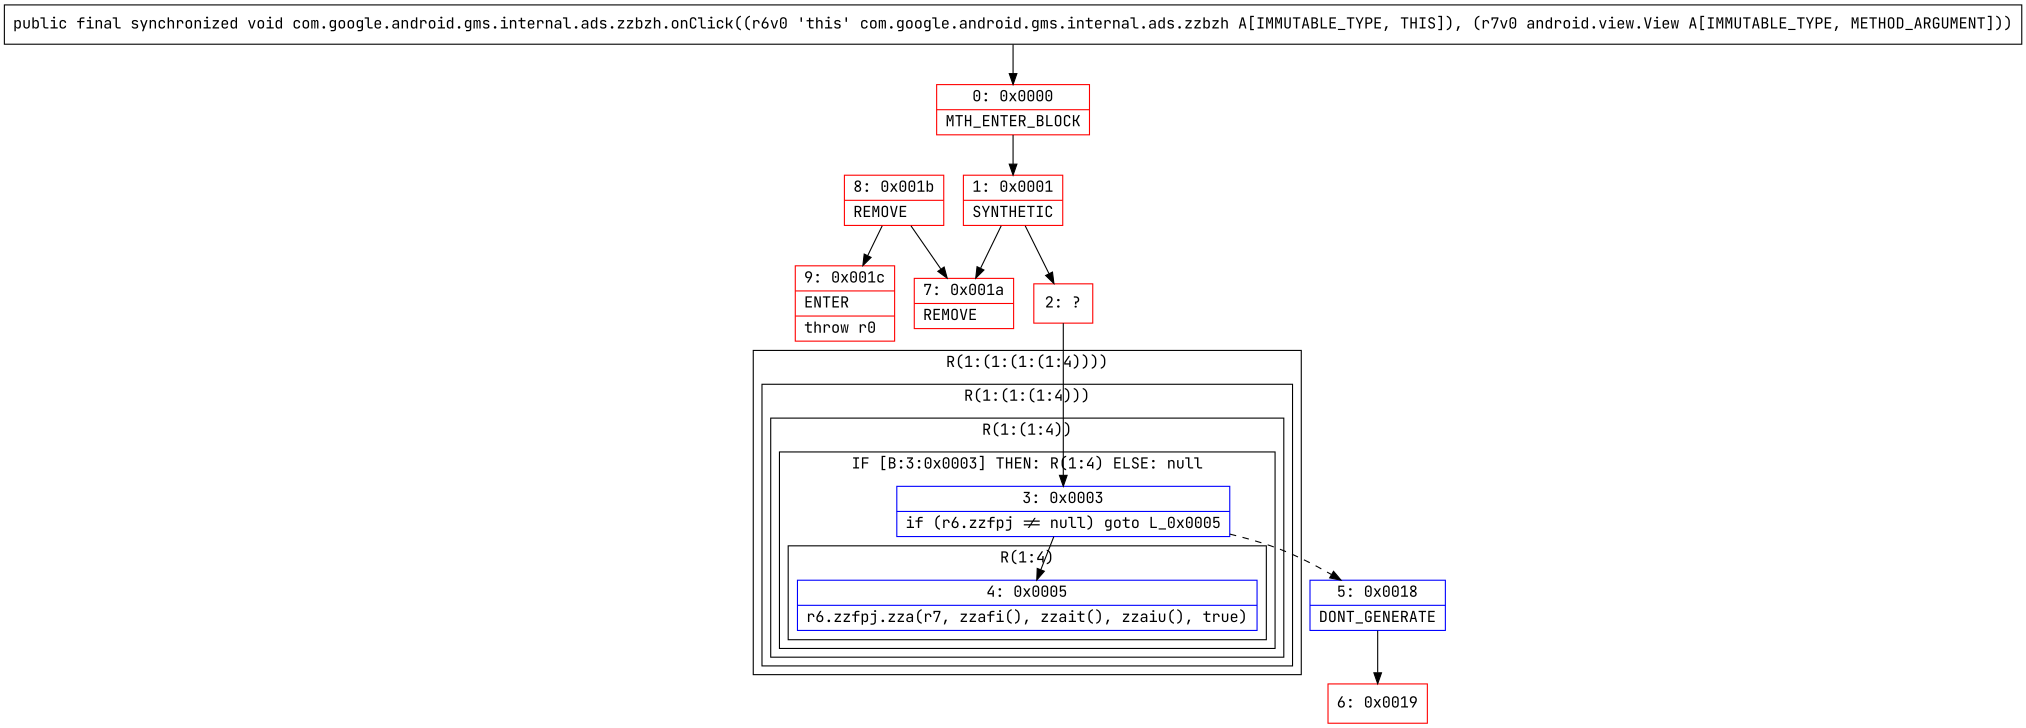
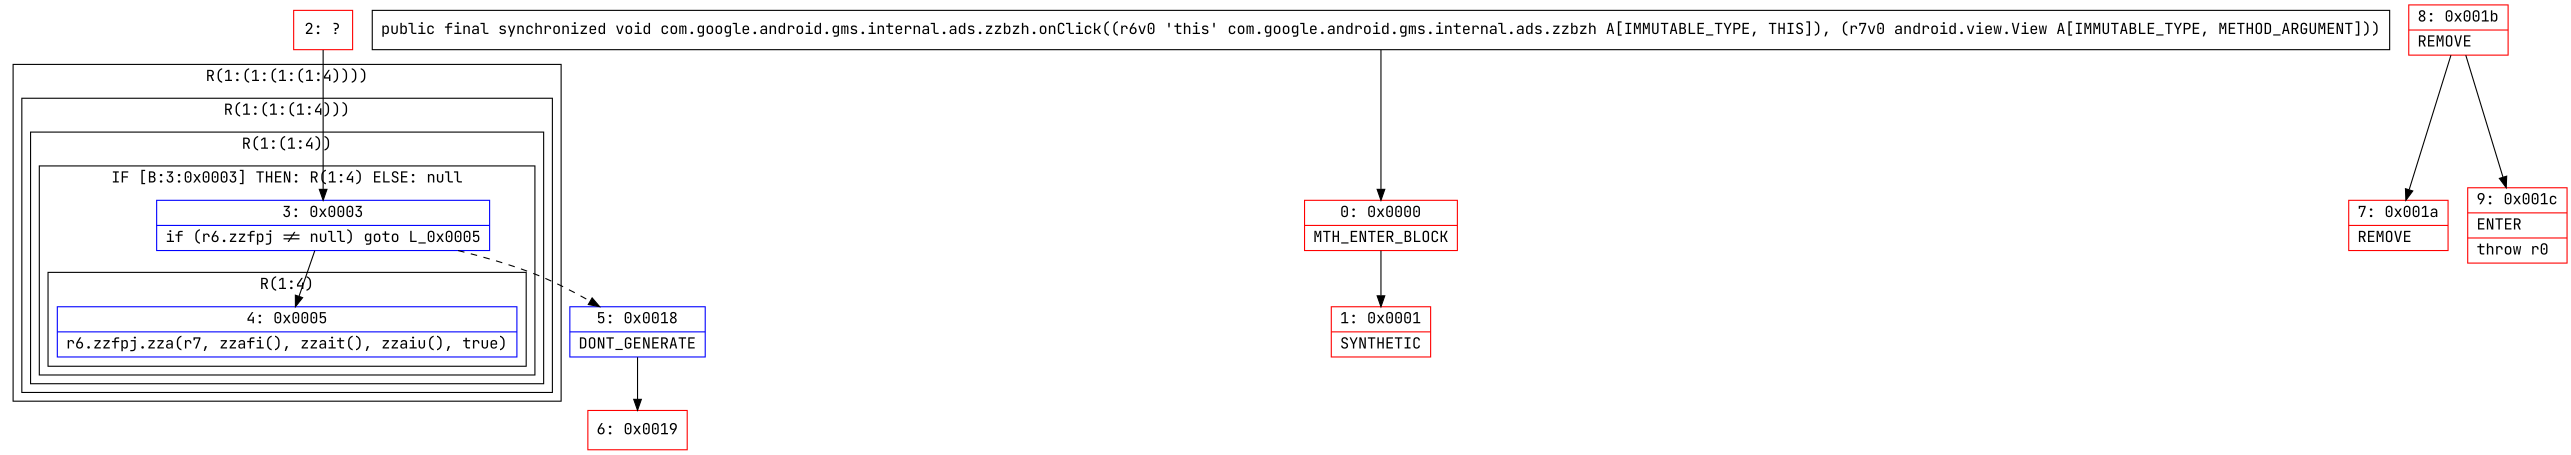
edge "1: 0x0001" -> "7: 0x001a": removed
edge "1: 0x0001" -> "2: ?": removed
